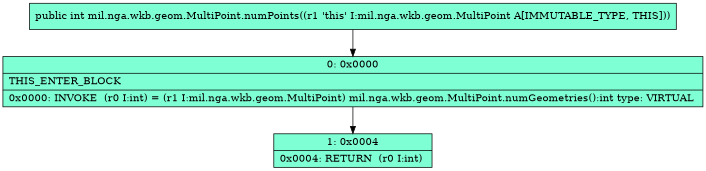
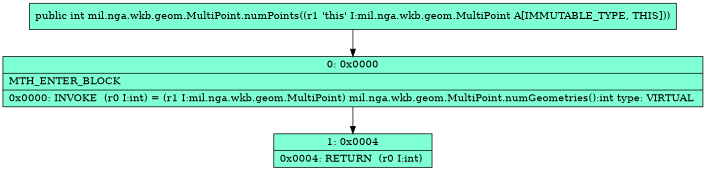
node "0: 0x0000": text "THIS_ENTER_BLOCK" -> "MTH_ENTER_BLOCK"
